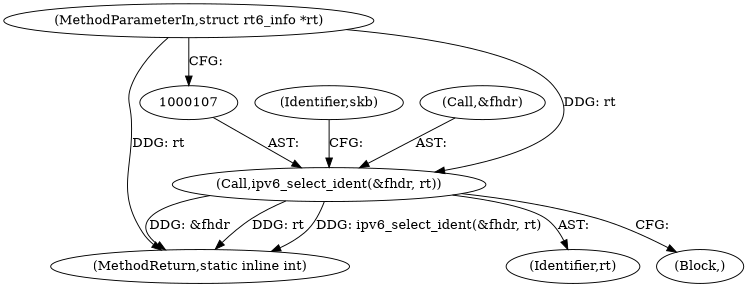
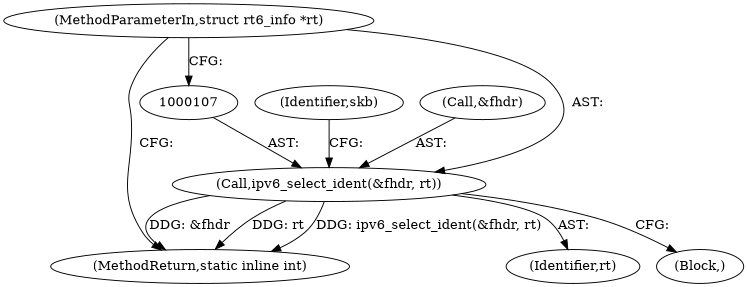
edge "(MethodParameterIn,struct rt6_info *rt)" -> "(Call,ipv6_select_ident(&fhdr, rt))": label "DDG: rt" -> "AST: "
edge "(MethodParameterIn,struct rt6_info *rt)" -> "(MethodReturn,static inline int)": label "DDG: rt" -> "CFG: "
